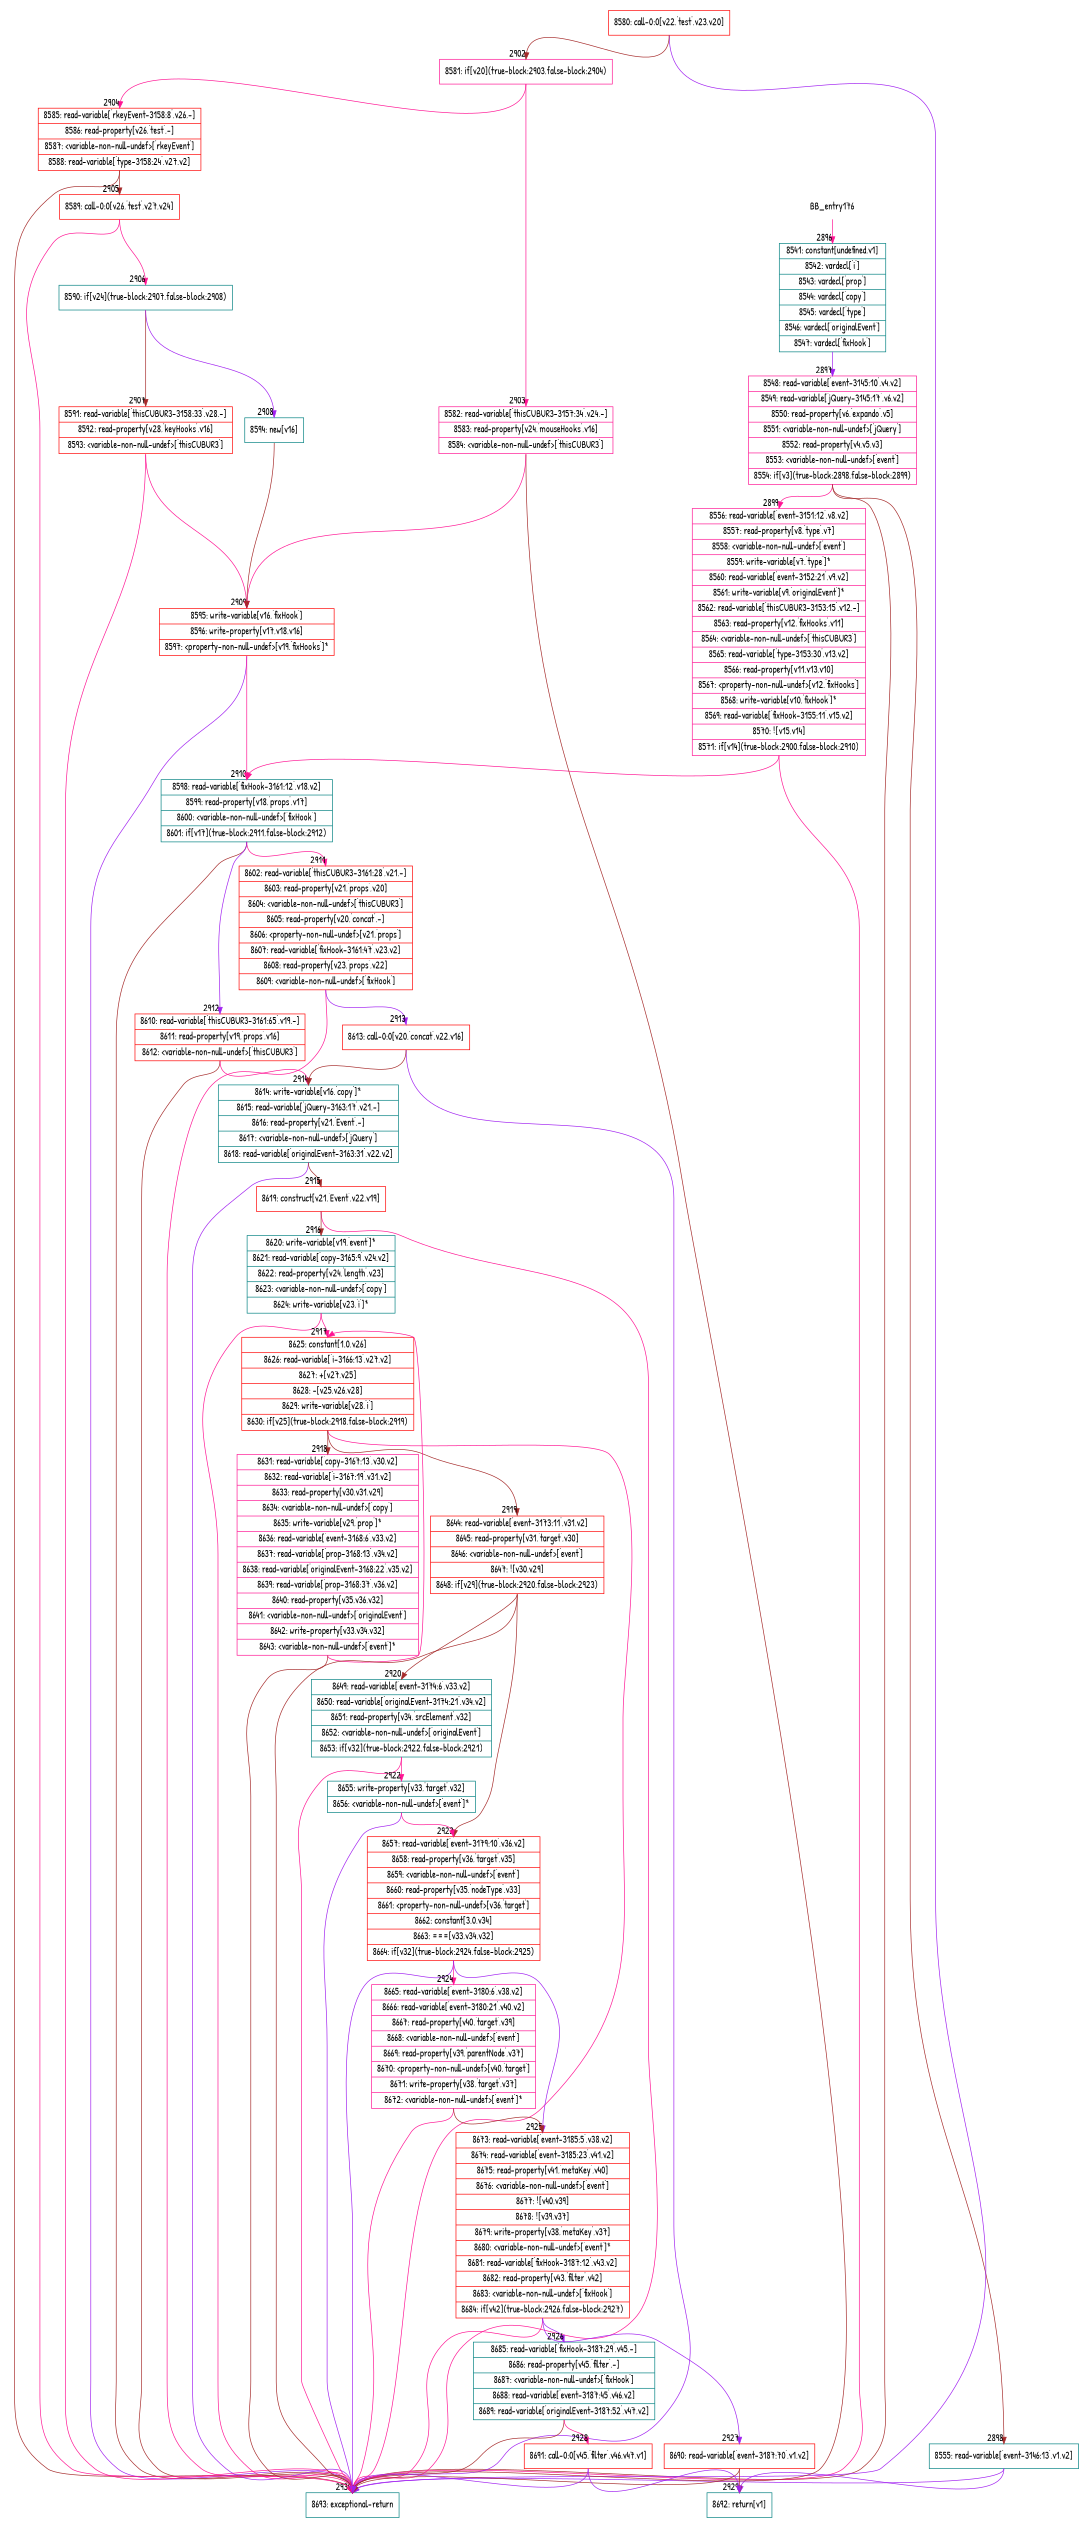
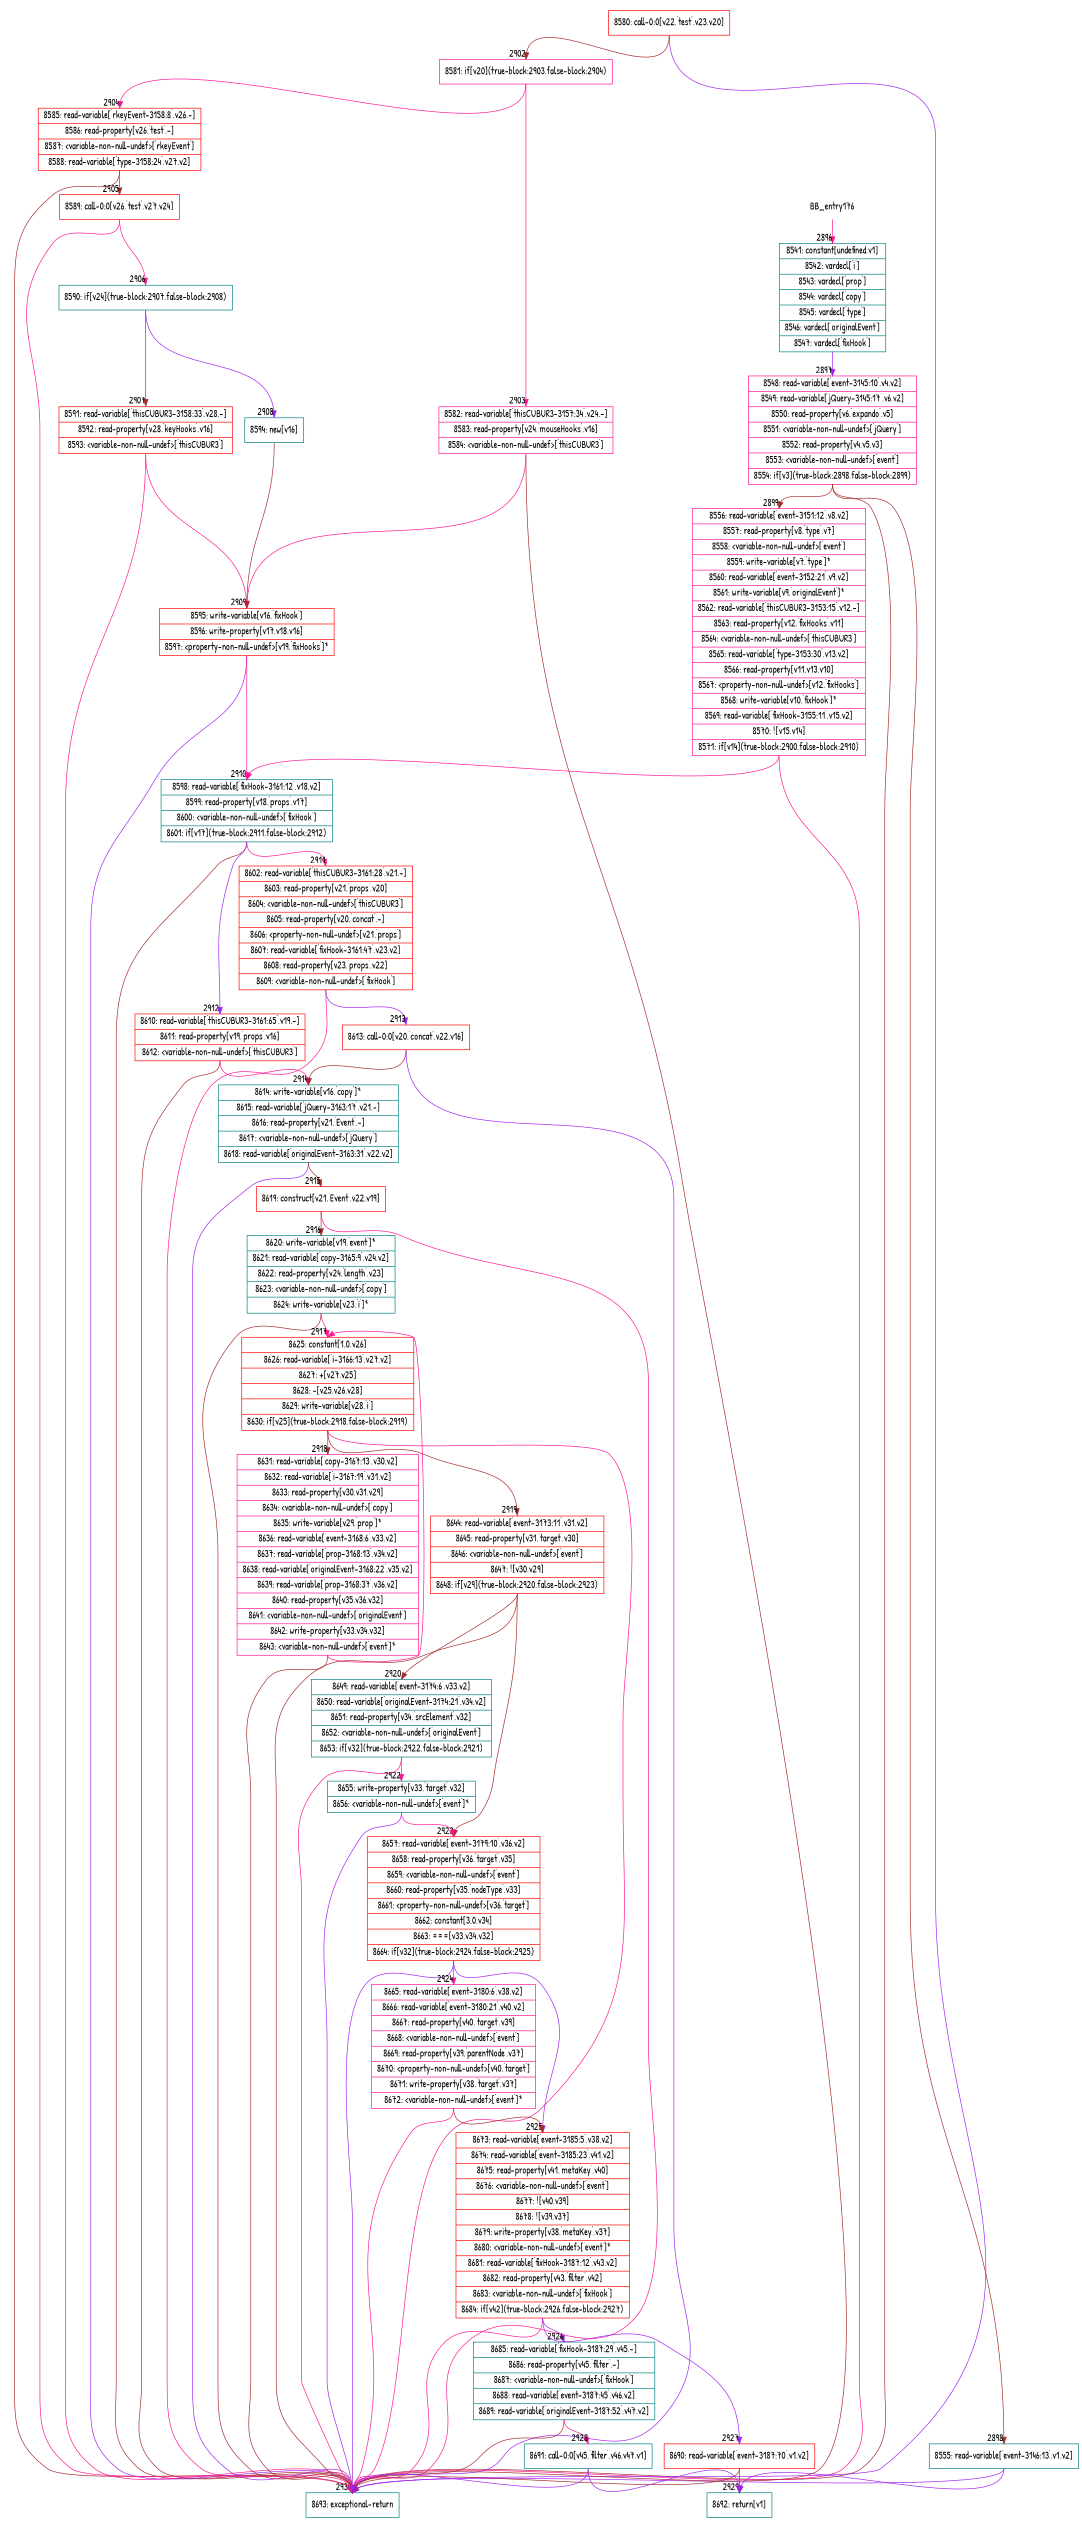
edge "8548: read-variable['event-3145:10',v4,v2]" -> "8556: read-variable['event-3151:12',v8,v2]": color deeppink -> brown
edge "8620: write-variable[v19,'event']*" -> "8693: exceptional-return": color deeppink -> brown
node "8691: call-0:0[v45,'filter',v46,v47,v1]": color red -> teal
